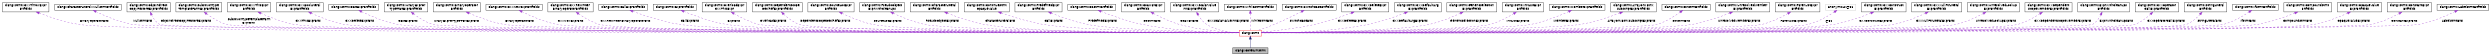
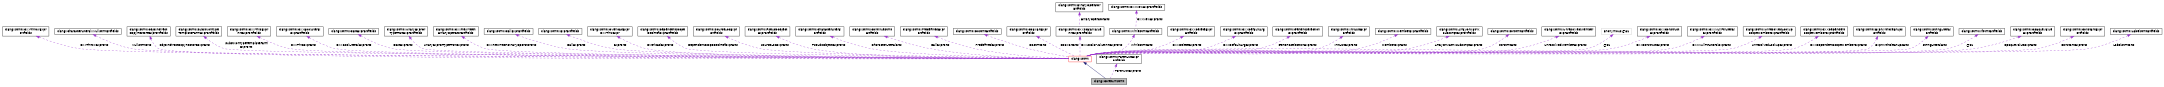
node "clang::Stmt::CXXThisExpr Bitfields": label "clang::Stmt::CXXThisExpr Bitfields" -> "clang::Stmt::CXXThisExpr InitExprBitfields"
node "clang::Stmt::PseudoObject ExprWithCleanups": label "clang::Stmt::PseudoObject ExprWithCleanups" -> "clang::Stmt::PseudoObject ExprBitfields"
node "clang::Stmt::ContinueStmt OpaqueValue": label "clang::Stmt::ContinueStmt OpaqueValue" -> "clang::Stmt::ContinueStmt Bitfields"
node "clang::Stmt::SwitchCaseBitfields": removed
node "clang::Stmt::UnresolvedLookup ExprBitfields": label "clang::Stmt::UnresolvedLookup ExprBitfields" -> "clang::Stmt::UnresolvedLookup ScopeMemberExprBitfields"
node "clang::Stmt::CXXOperator CallExprBitfields": removed
node "clang::Stmt::CompoundStmt Bitfields": removed
edge "clang::Stmt" -> "clang::Stmt::CXXThrowExpr Bitfields": label " BinaryOperatorBits" -> " CXXThrowExprBits"
edge "clang::Stmt" -> "clang::Stmt::CXXBoolLiteral ExprBitfields": label " CXXDeleteExprBits" -> " CXXBoolLiteralExprBits"
edge "clang::Stmt" -> "clang::Stmt::IfStmtBitfields": label " IfStmtBits" -> " @81"
edge "clang::Stmt" -> "clang::Stmt::BinaryOperator Bitfields": now "clang::Stmt::CXXScalarValue InitExprBitfields" -> "clang::Stmt::BinaryOperator Bitfields"
edge "clang::Stmt" -> "clang::Stmt::CXXNewExprBitfields": now "clang::Stmt::WhileStmtBitfields" -> "clang::Stmt::CXXNewExprBitfields"
edge "clang::Stmt" -> "clang::Stmt::ParenListExpr Bitfields": now "clang::CoreturnStmt" -> "clang::Stmt::ParenListExpr Bitfields"
